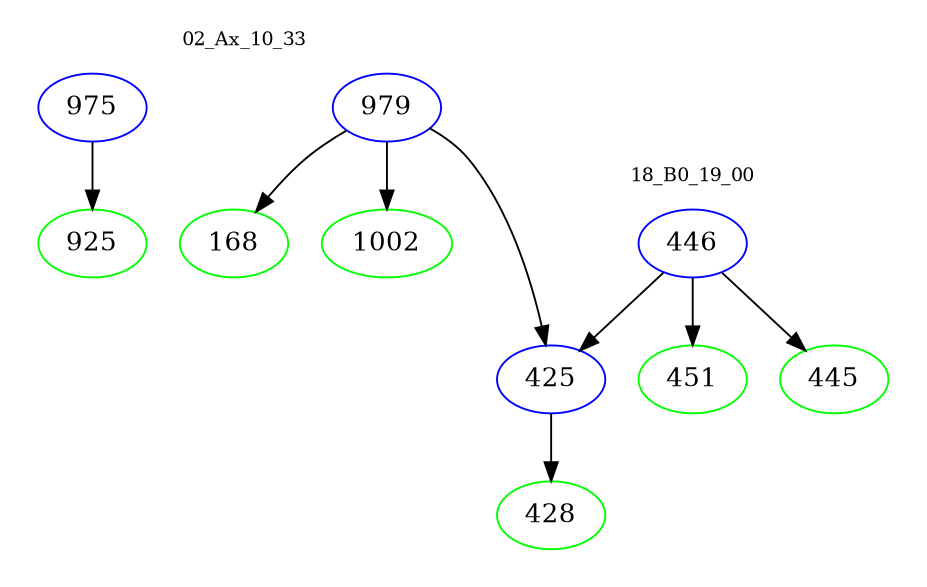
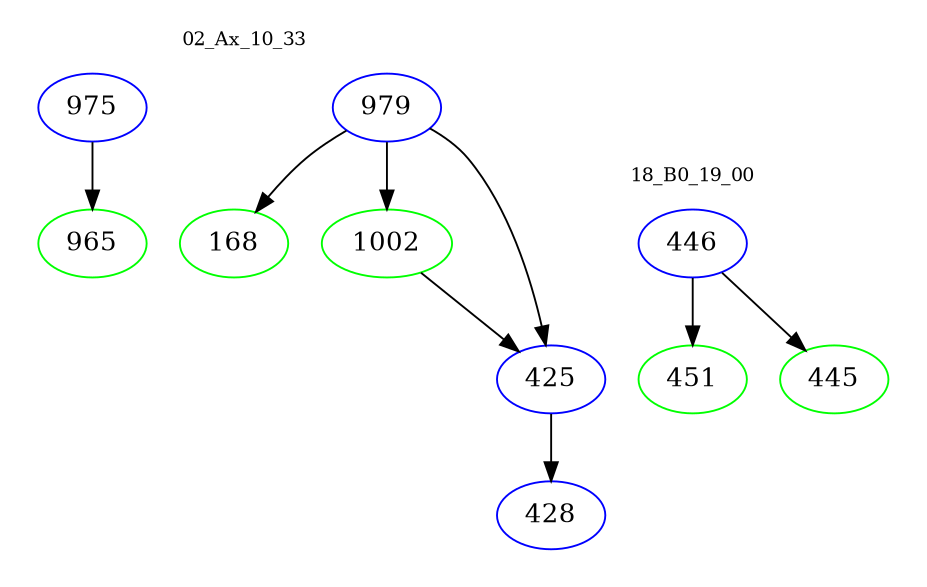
node "925": label "925" -> "965"
edge "446" -> "425": now "1002" -> "425"
node "428": color green -> blue
